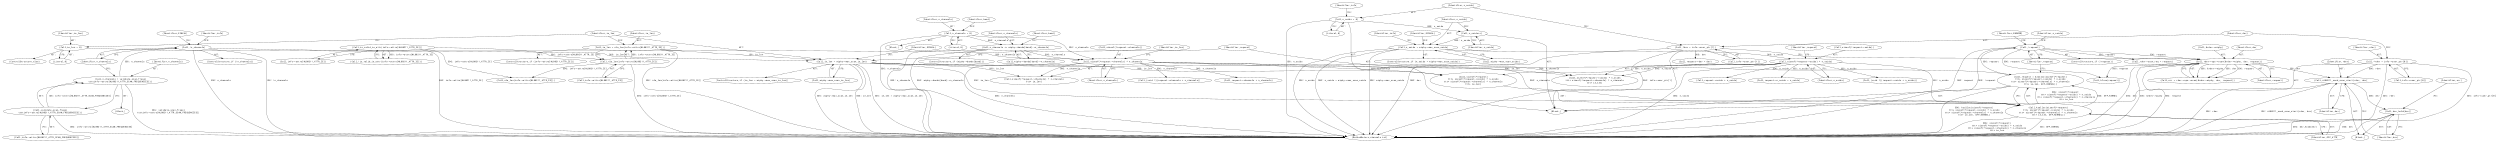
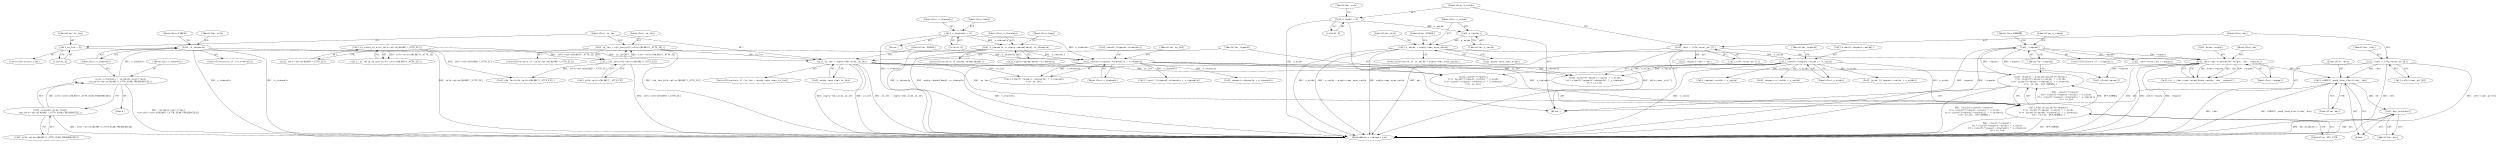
node "(Identifier,err)": removed
